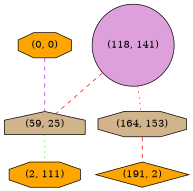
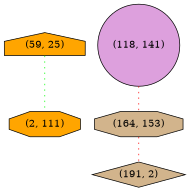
node "(0, 0)": removed
edge "(118, 141)" -- "(59, 25)": removed
node "(59, 25)": fillcolor tan -> orange
edge "(164, 153)" -- "(191, 2)": style dashed -> dotted
node "(191, 2)": fillcolor orange -> tan
